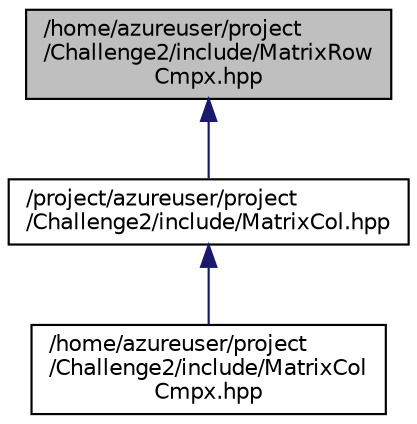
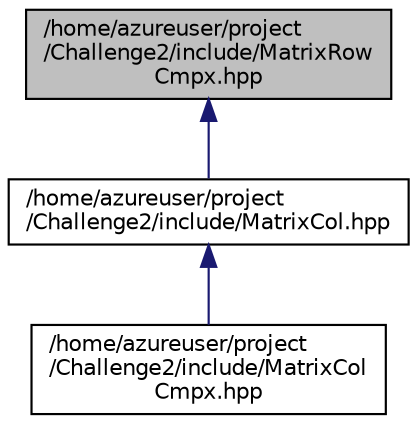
node "/project/azureuser/project /Challenge2/include/MatrixCol.hpp": label "/project/azureuser/project /Challenge2/include/MatrixCol.hpp" -> "/home/azureuser/project /Challenge2/include/MatrixCol.hpp"
